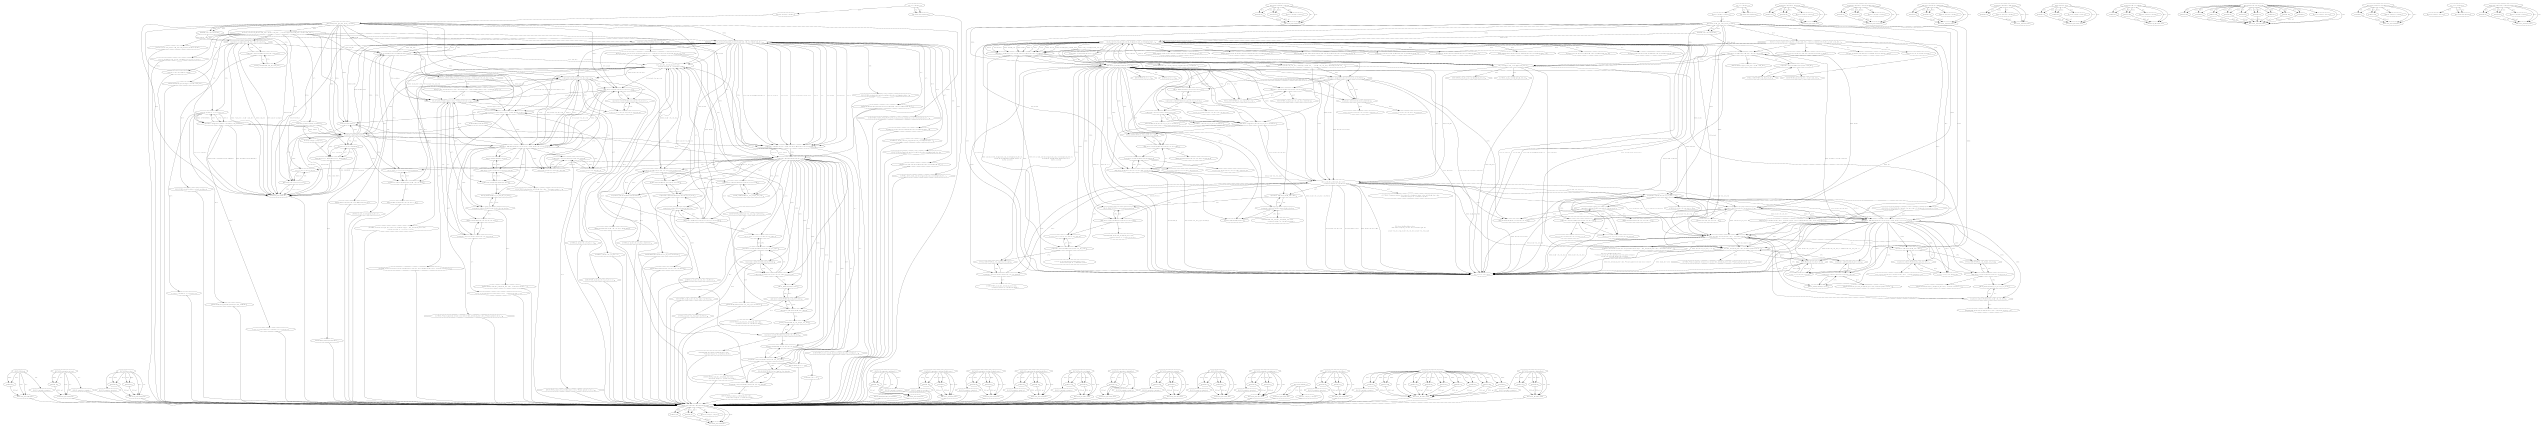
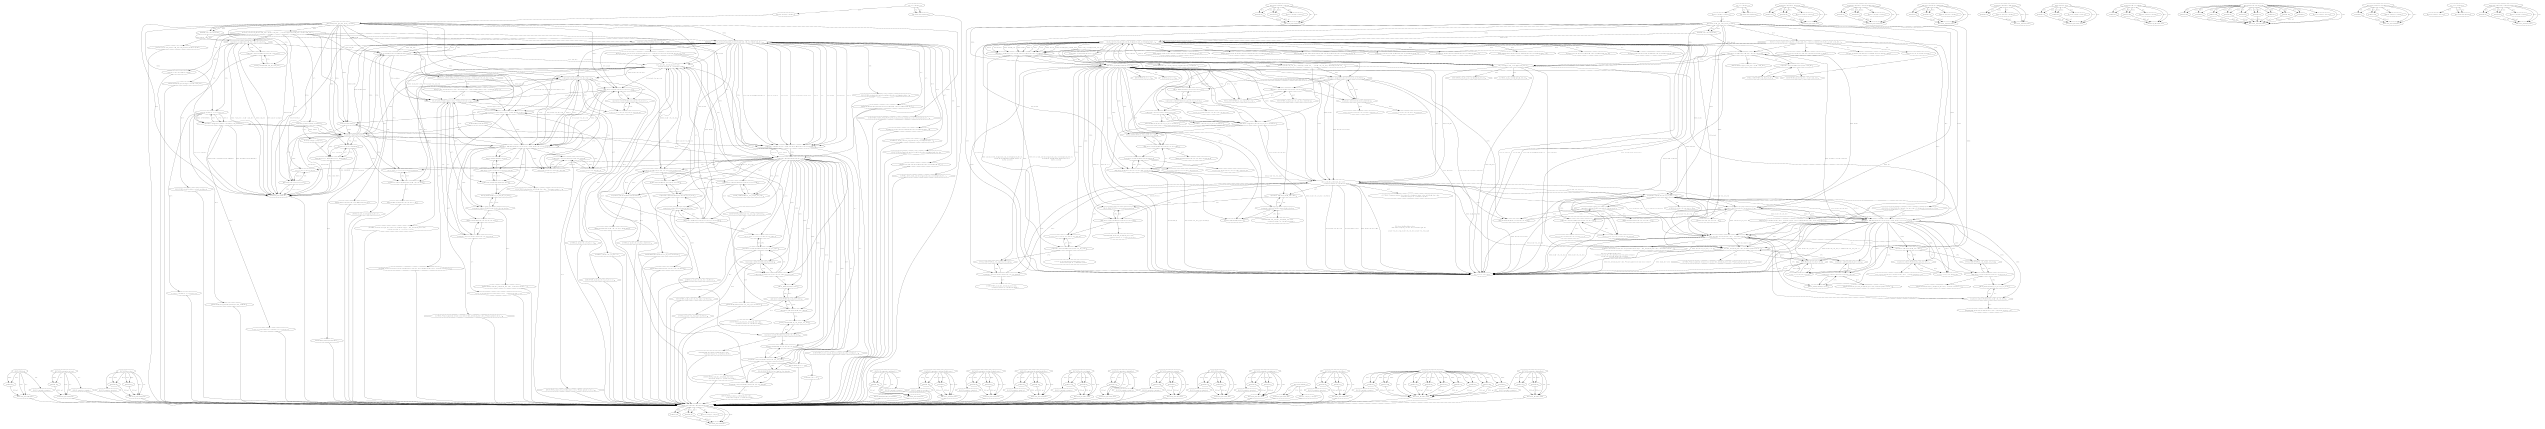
node "<(LOCAL,unsigned char* buffer: unsigned char*)<SUB>4</SUB>>": removed
edge "(<operator>.logicalNot,!buffer)" -> "(kfree,kfree(buffer))": reversed
